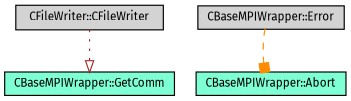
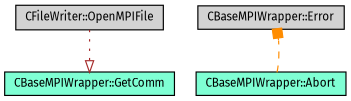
node "CFileWriter::CFileWriter": label "CFileWriter::CFileWriter" -> "CFileWriter::OpenMPIFile"
edge "CBaseMPIWrapper::Error" -> "CBaseMPIWrapper::Abort": reversed
